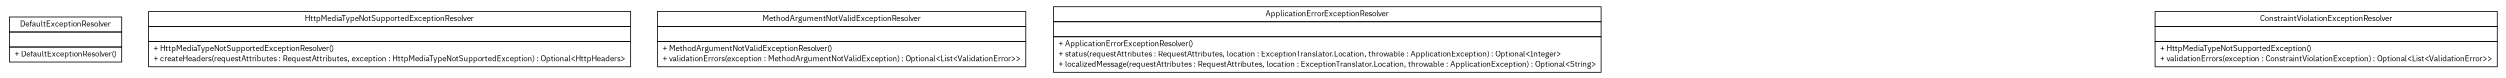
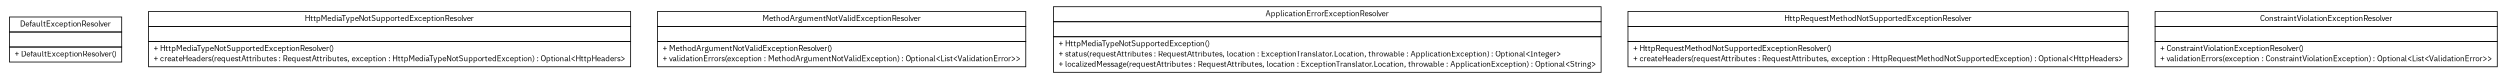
node "HttpRequestMethodNotSupportedExceptionResolver": added
node "ApplicationErrorExceptionResolver": text "+ ApplicationErrorExceptionResolver()" -> "+ HttpMediaTypeNotSupportedException()"
node "ConstraintViolationExceptionResolver": text "+ HttpMediaTypeNotSupportedException()" -> "+ ConstraintViolationExceptionResolver()"
